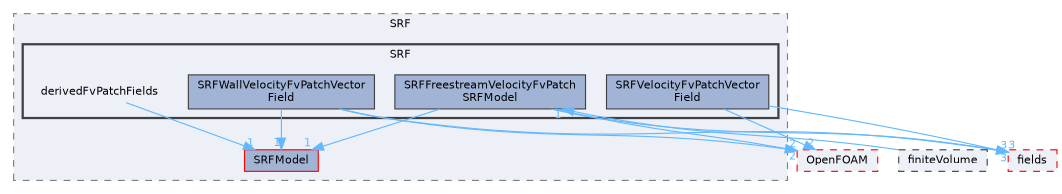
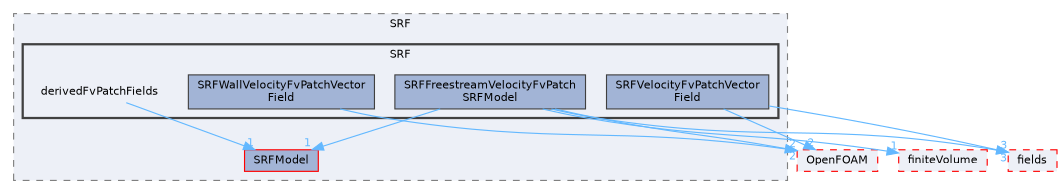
edge "SRFWallVelocityFvPatchVector Field" -> "SRFModel": removed
edge "SRFWallVelocityFvPatchVector Field" -> "fields": removed
edge "finiteVolume" -> "SRFFreestreamVelocityFvPatch SRFModel": reversed
node "finiteVolume": color grey25 -> red
